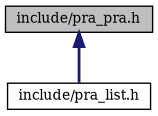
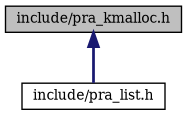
node "include/pra_pra.h": label "include/pra_pra.h" -> "include/pra_kmalloc.h"
